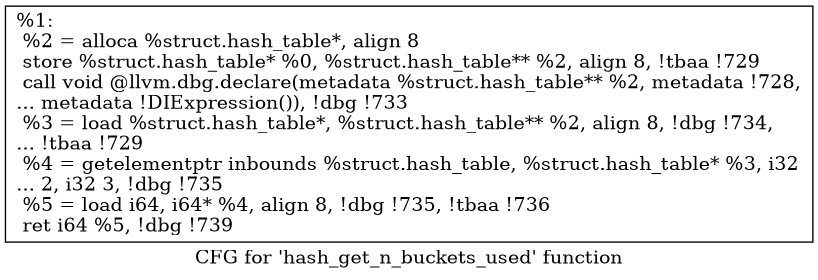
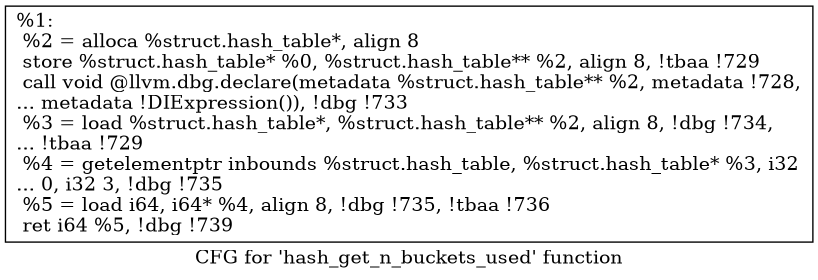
node "%1:": text "... 2, i32 3, !dbg !735" -> "... 0, i32 3, !dbg !735"
